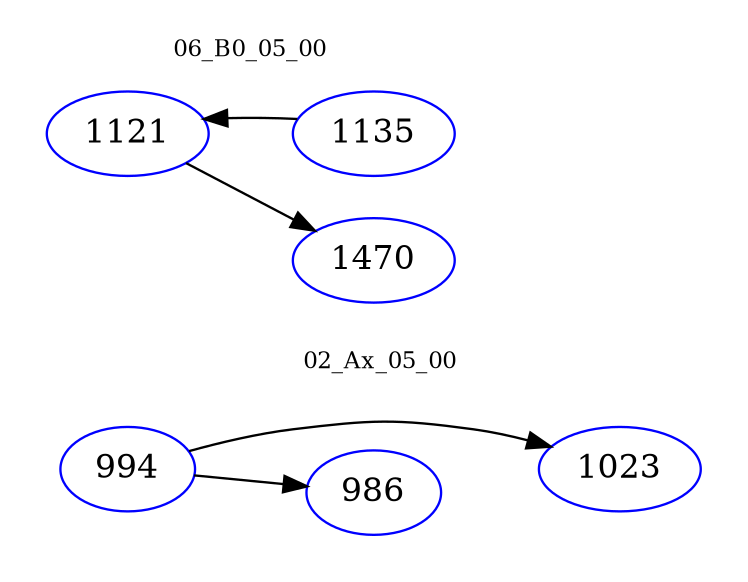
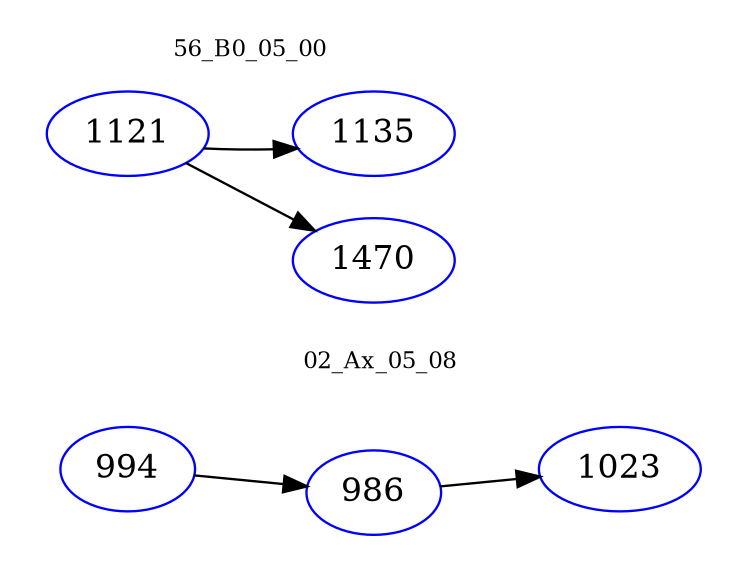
cluster "06_B0_05_00": label "06_B0_05_00" -> "56_B0_05_00"
edge "1135" -> "1121": reversed
cluster "02_Ax_05_00": label "02_Ax_05_00" -> "02_Ax_05_08"
edge "994" -> "1023": now "986" -> "1023"
